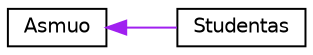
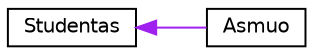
edge "Studentas" -> "Asmuo": reversed
